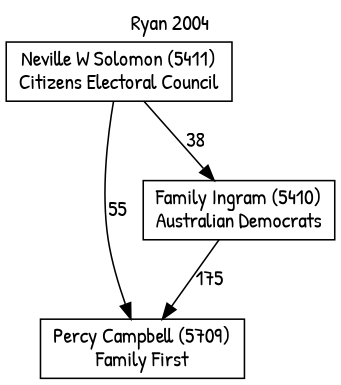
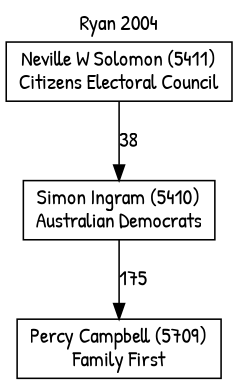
edge "Neville W Solomon (5411) Citizens Electoral Council" -> "Percy Campbell (5709) Family First": removed, label "55"
node "Family Ingram (5410) Australian Democrats": label "Family Ingram (5410) Australian Democrats" -> "Simon Ingram (5410) Australian Democrats"
